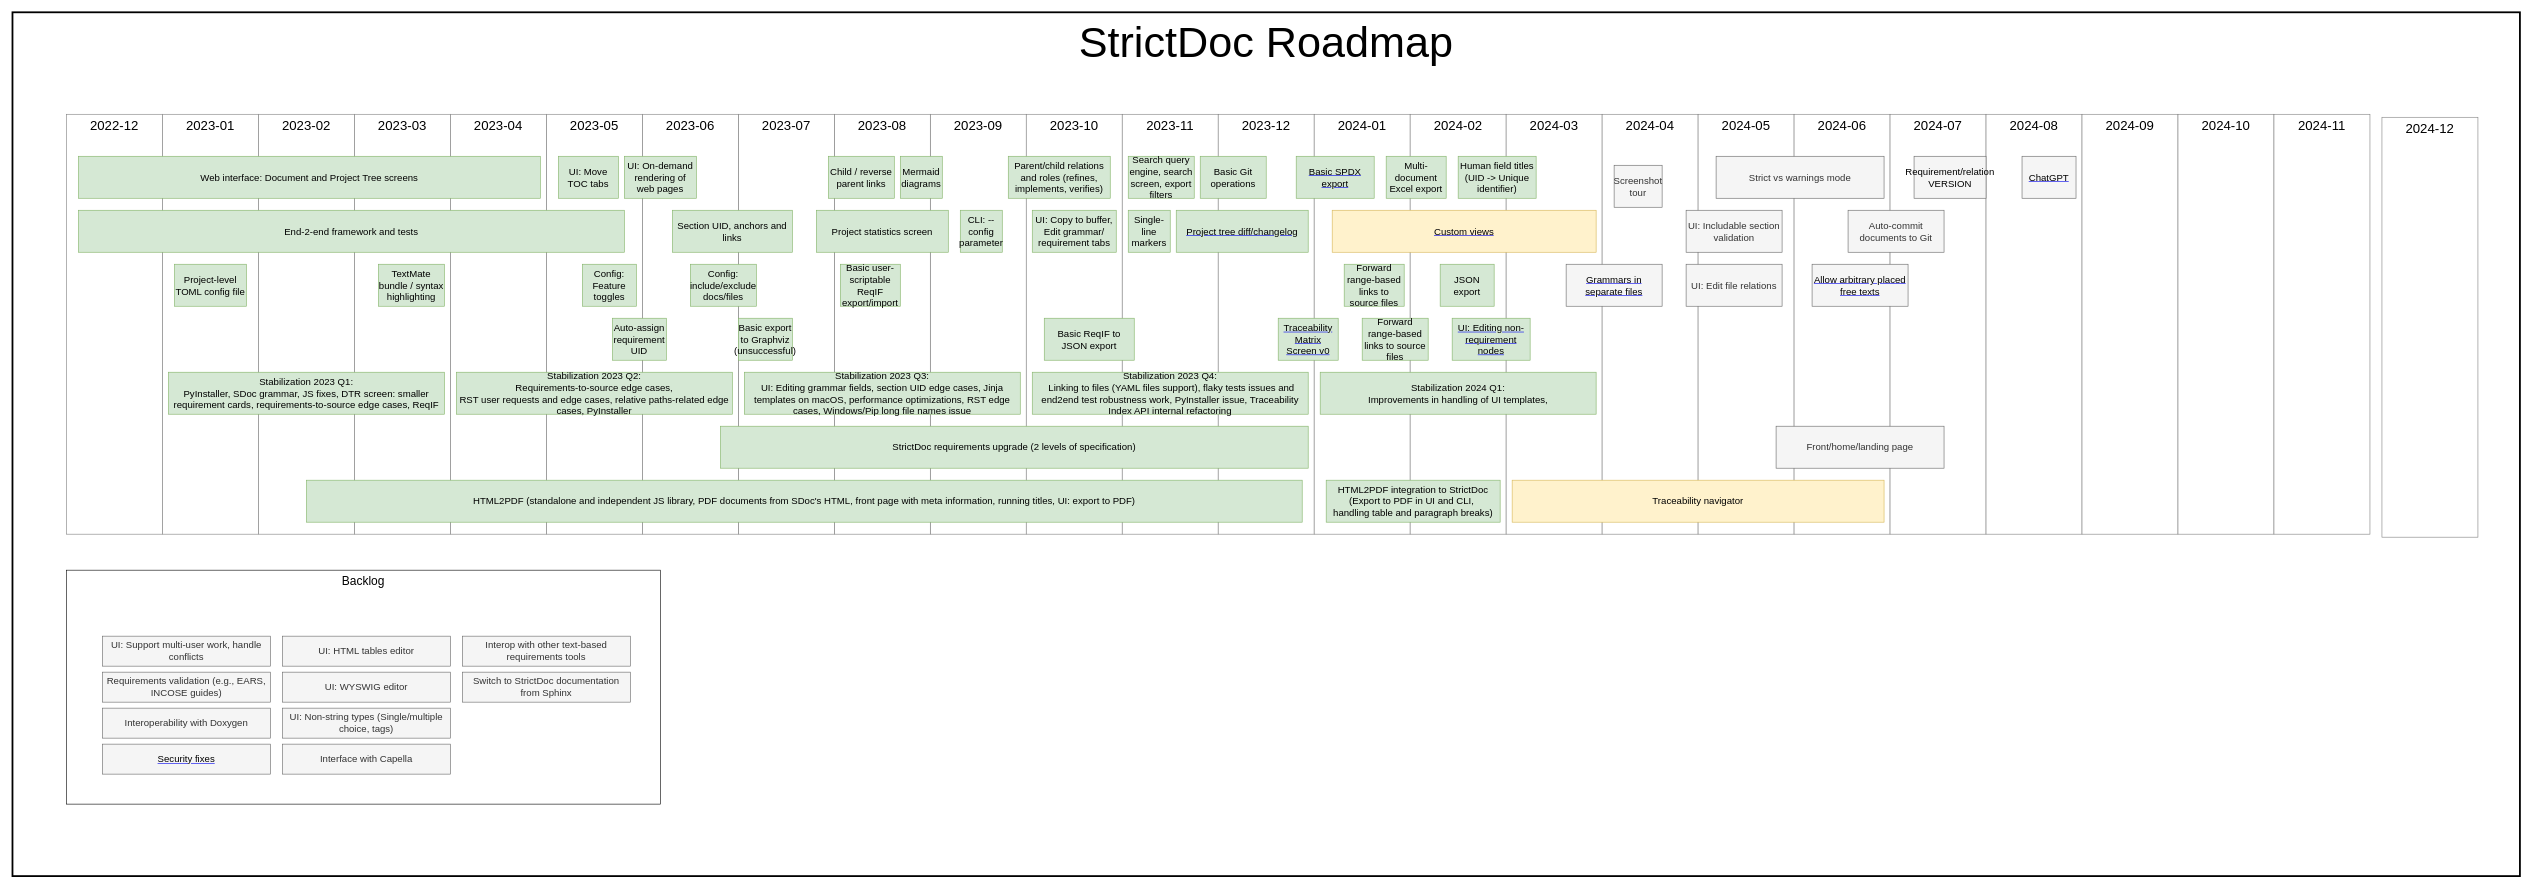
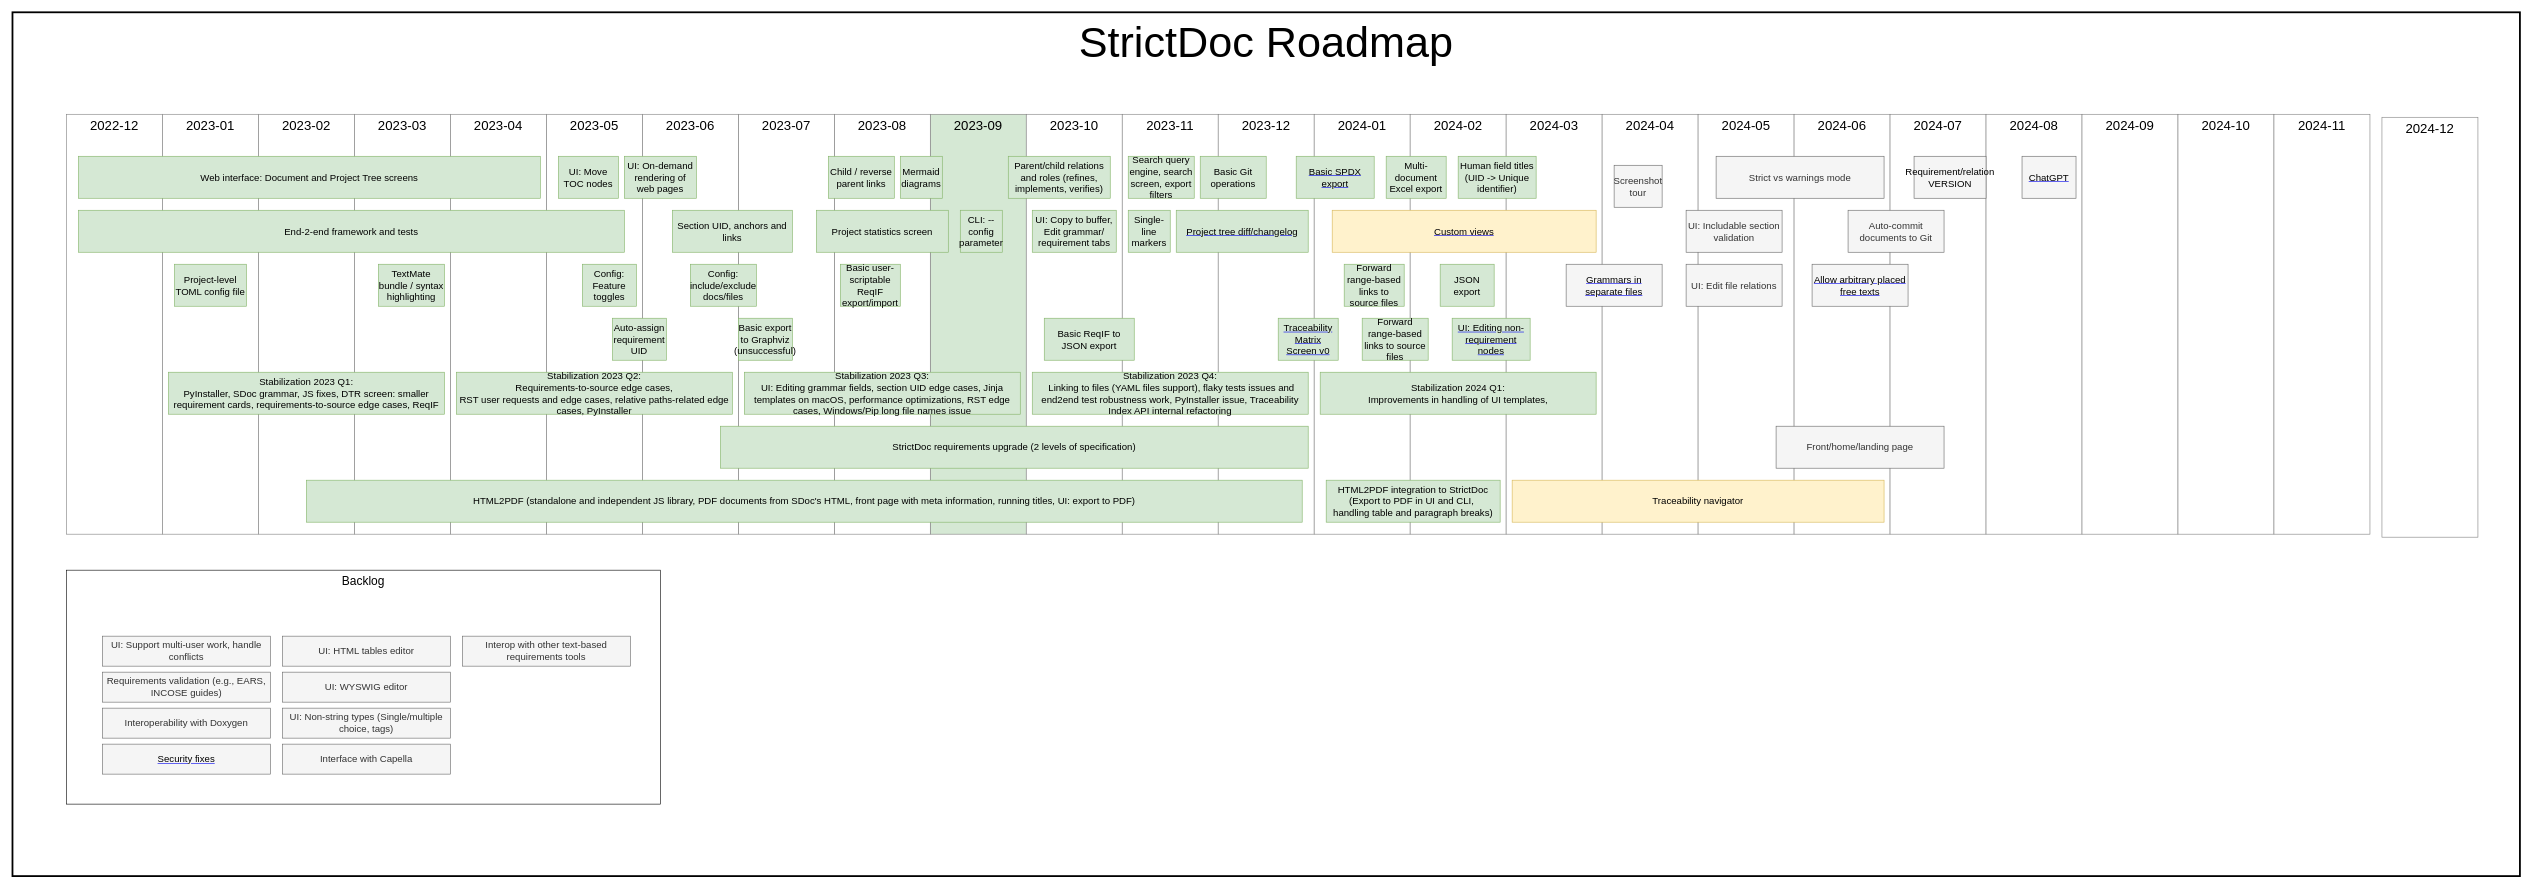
node "UI: Move TOC tabs": label "UI: Move TOC tabs" -> "UI: Move TOC nodes"
node "2023-09": fillcolor #ffffff -> #d5e8d4
node "Switch to StrictDoc documentation from Sphinx": removed
